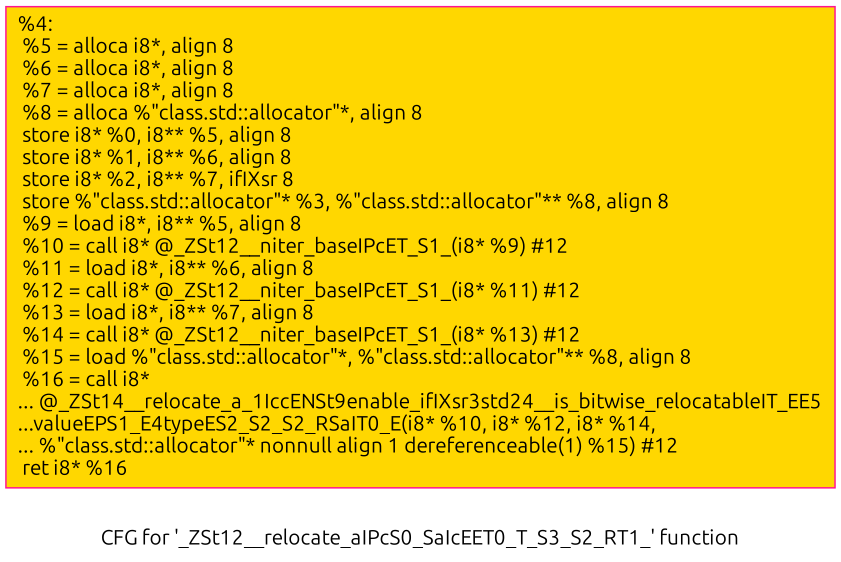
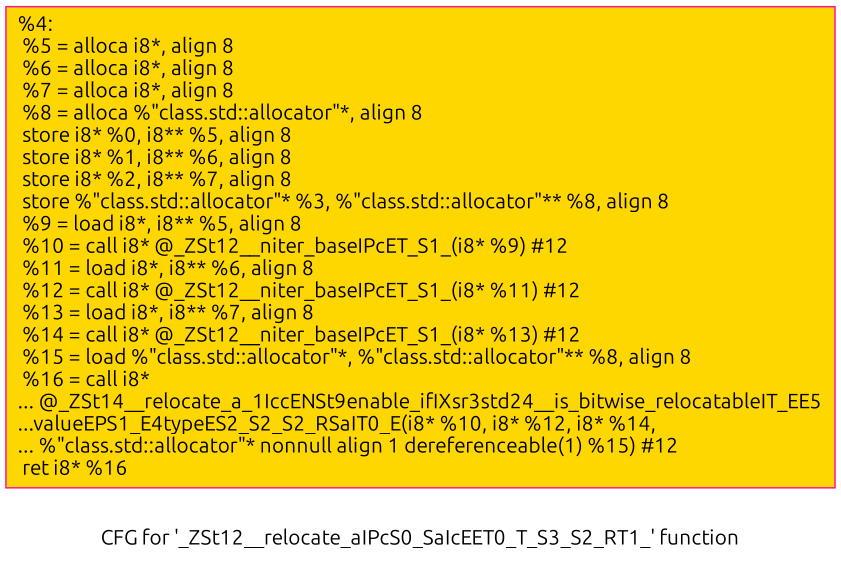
node "%4:": text "store i8* %2, i8** %7, ifIXsr 8" -> "store i8* %2, i8** %7, align 8"
